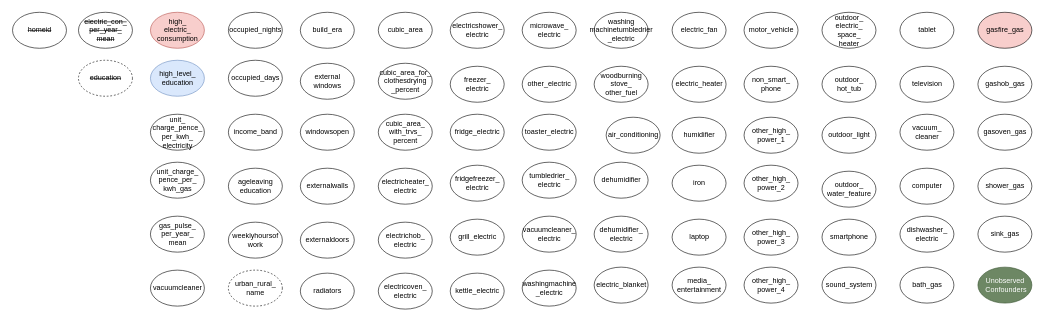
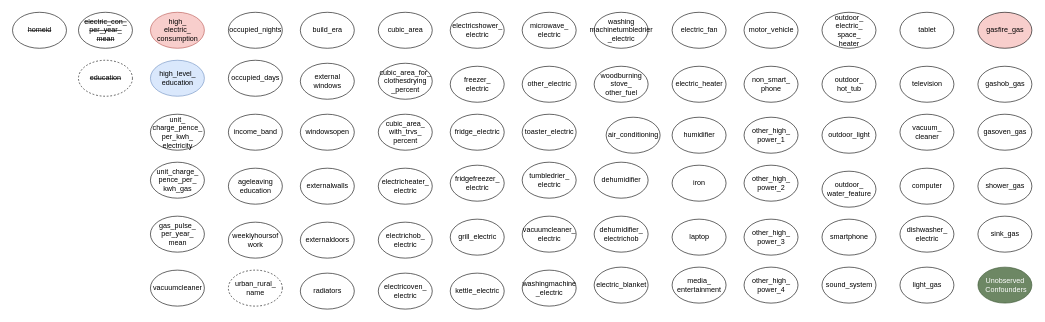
node "dehumidifier_ electric": label "dehumidifier_ electric" -> "dehumidifier_ electrichob"
node "bath_gas": label "bath_gas" -> "light_gas"
